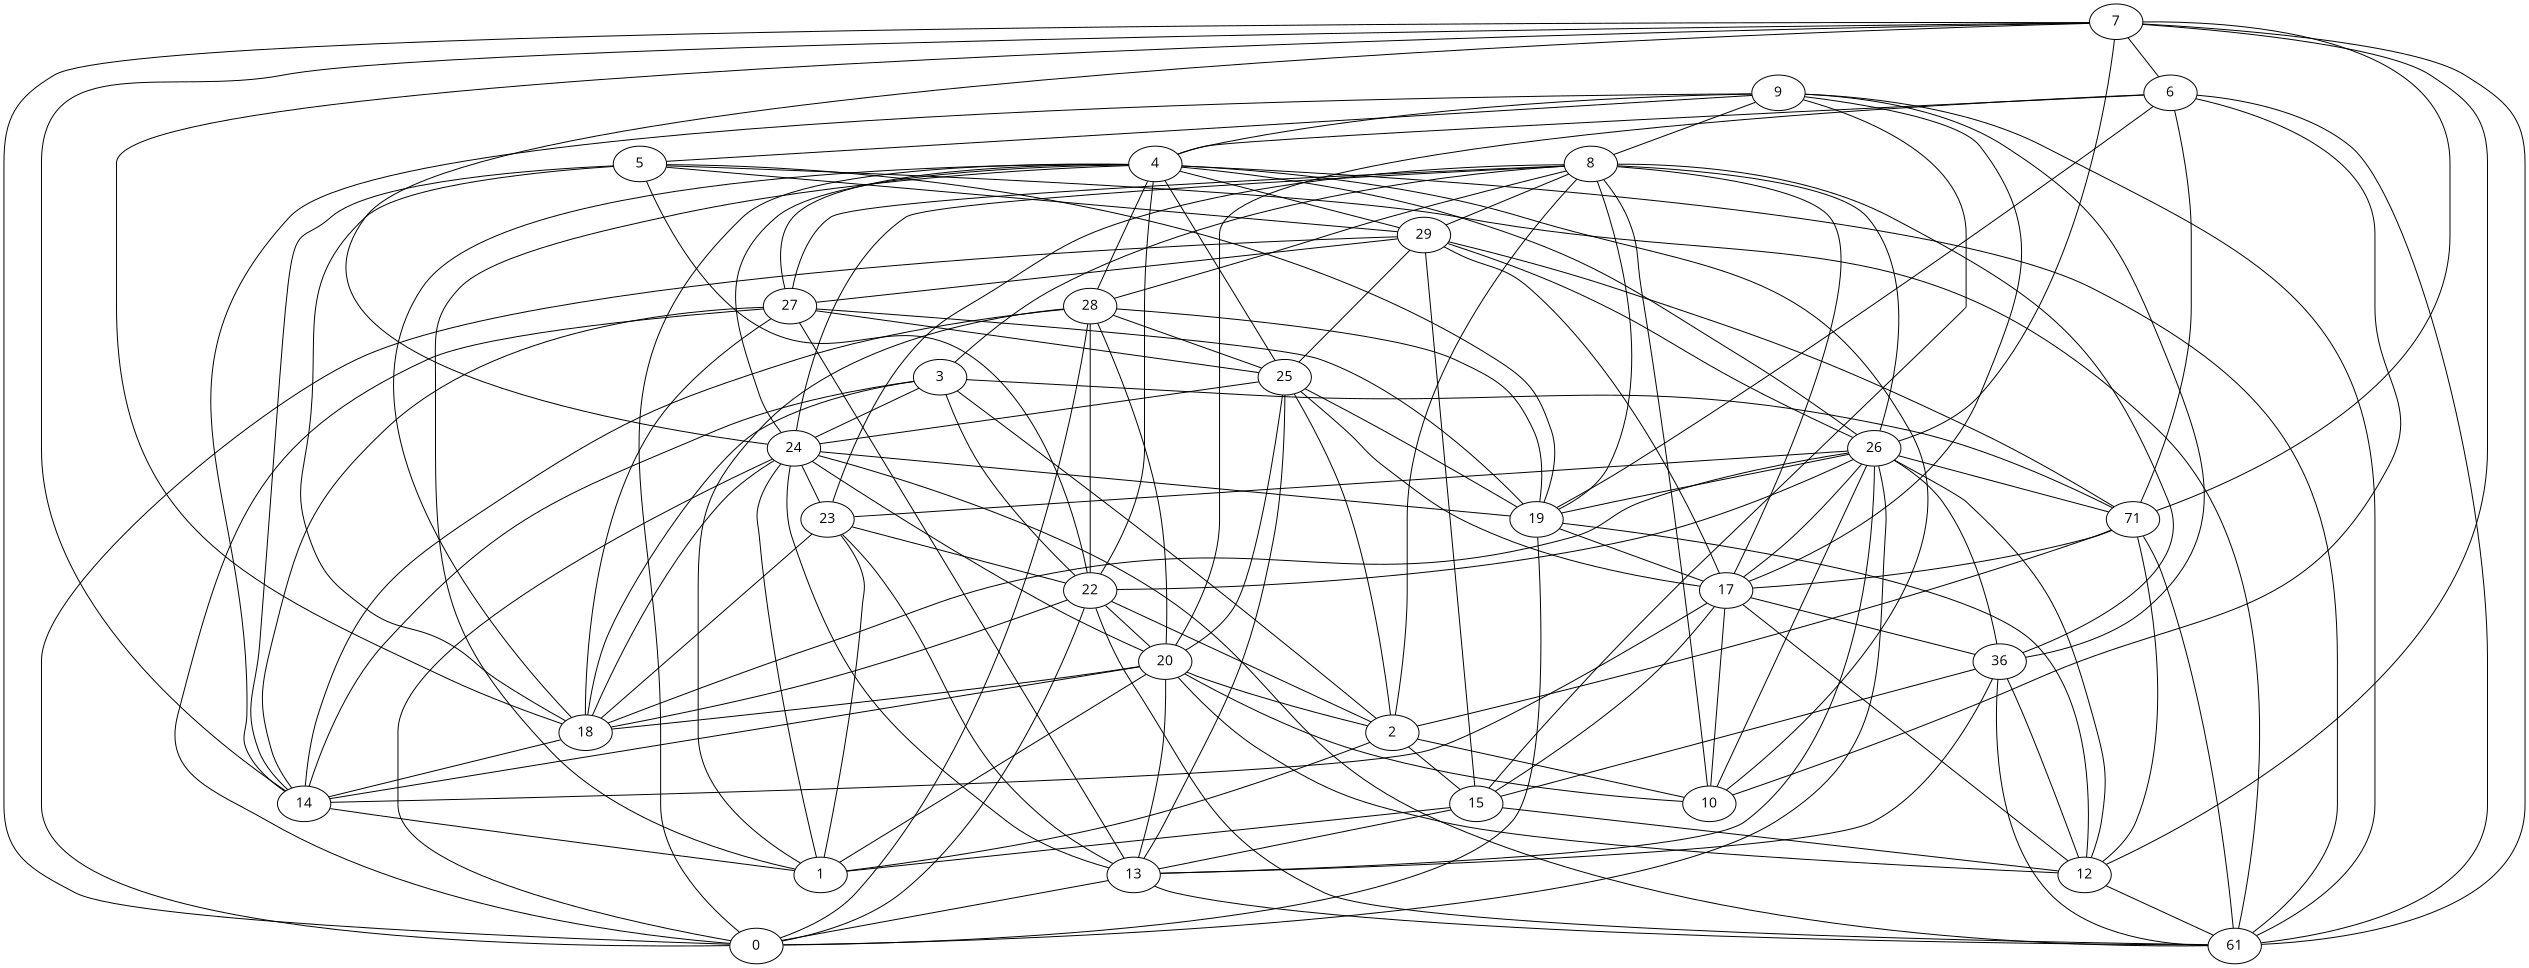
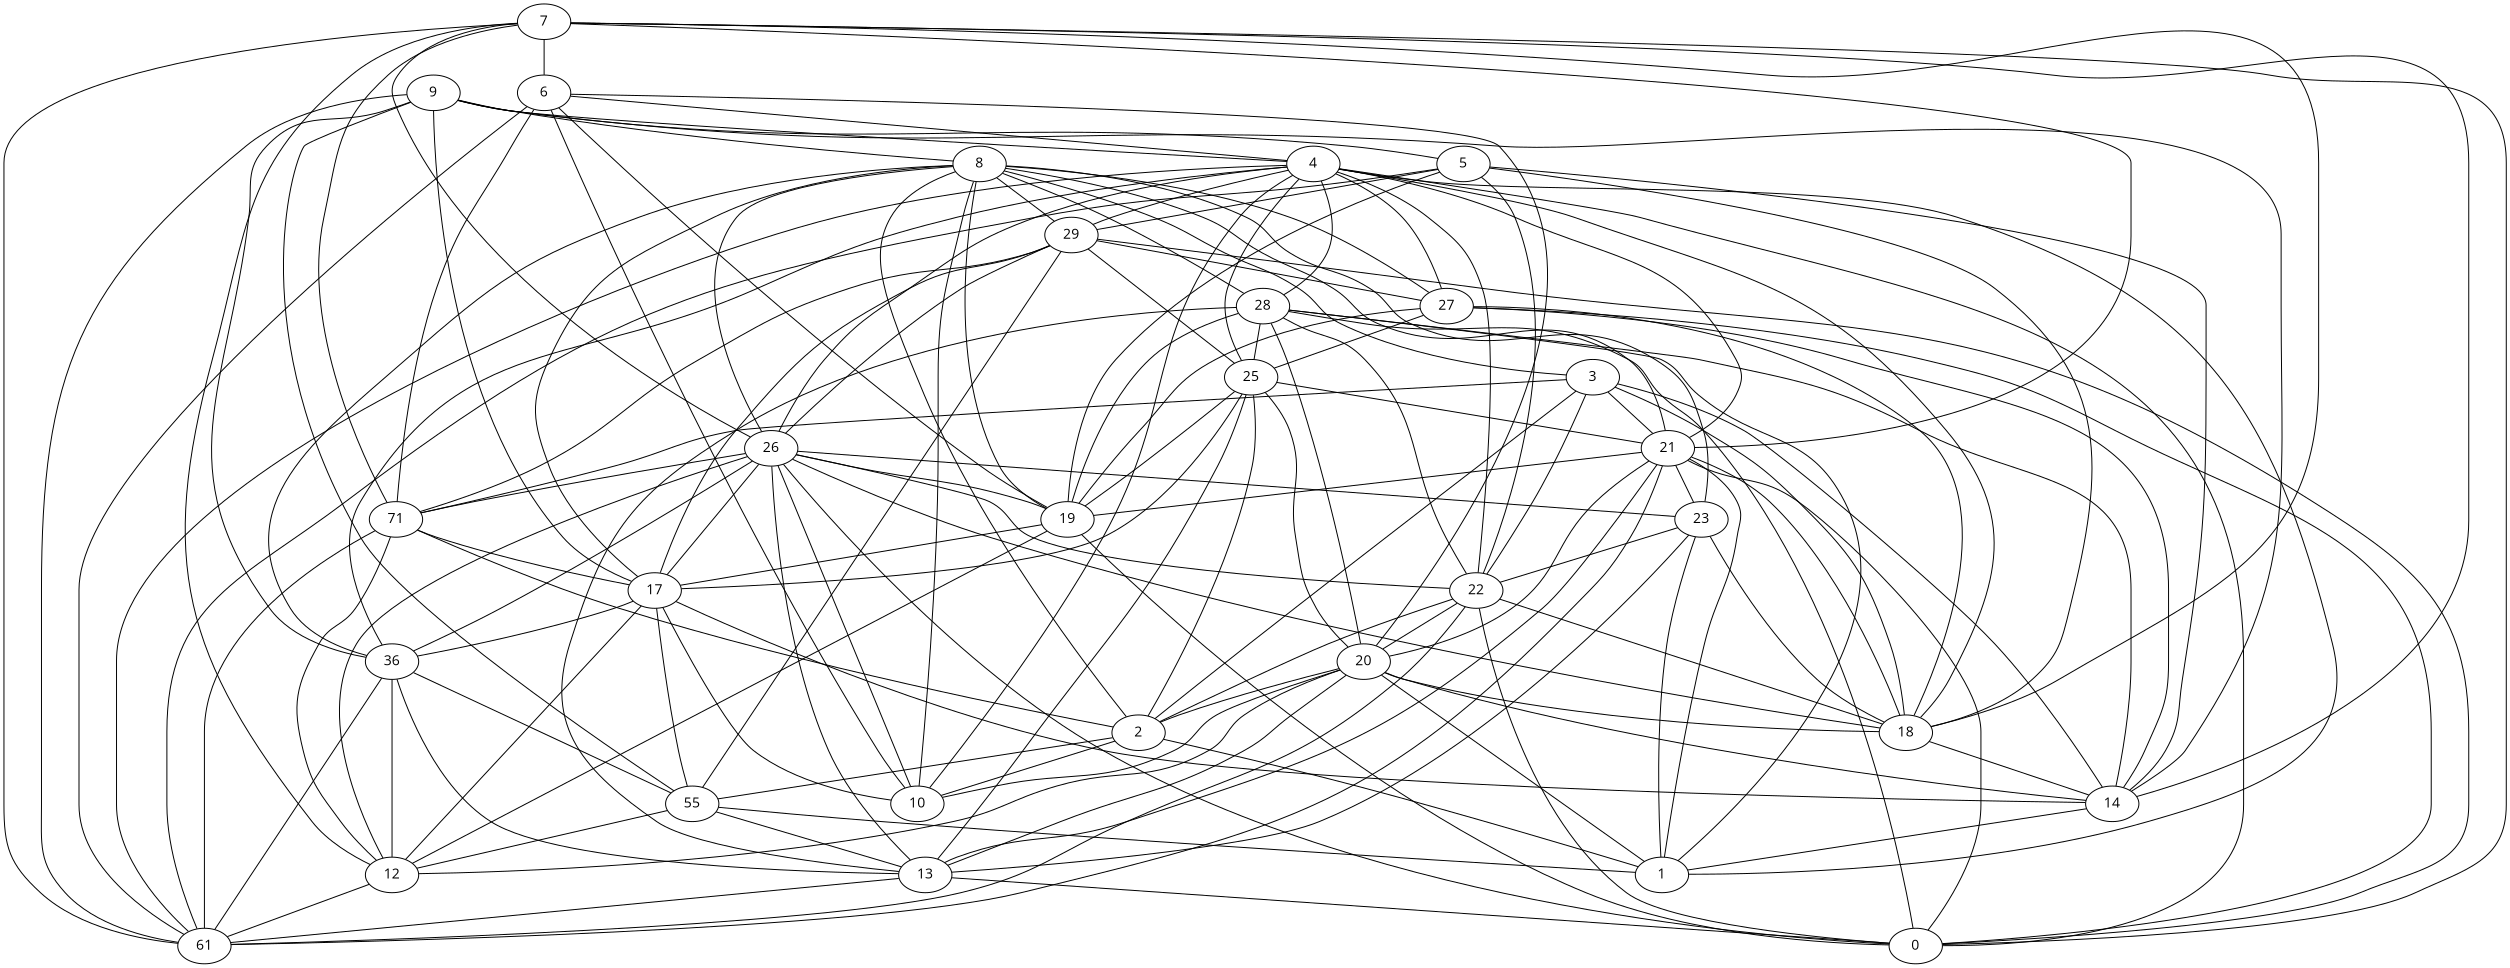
edge "4" -- "36": added
node "24": label "24" -> "21"
edge "27" -- "13": now "28" -- "13"
node "15": label "15" -> "55"
